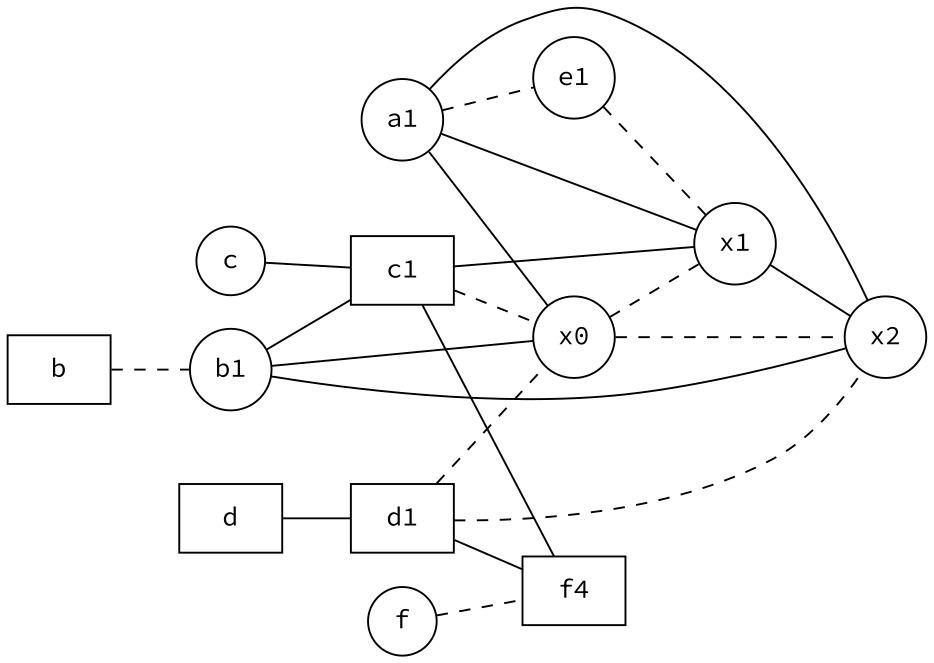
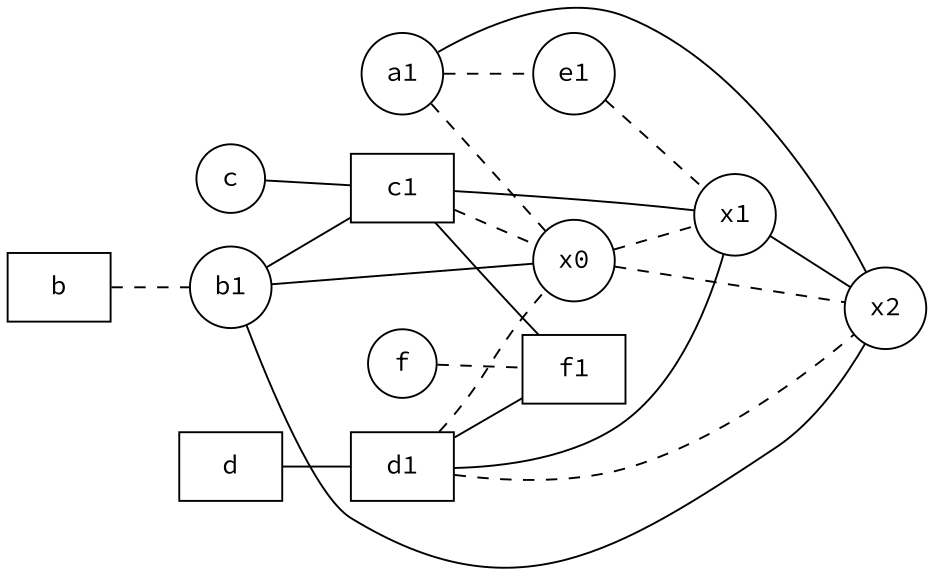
edge "a1" -- "x1": now "d1" -- "x1"
edge "a1" -- "x0": style solid -> dashed
node "f4": label "f4" -> "f1"
